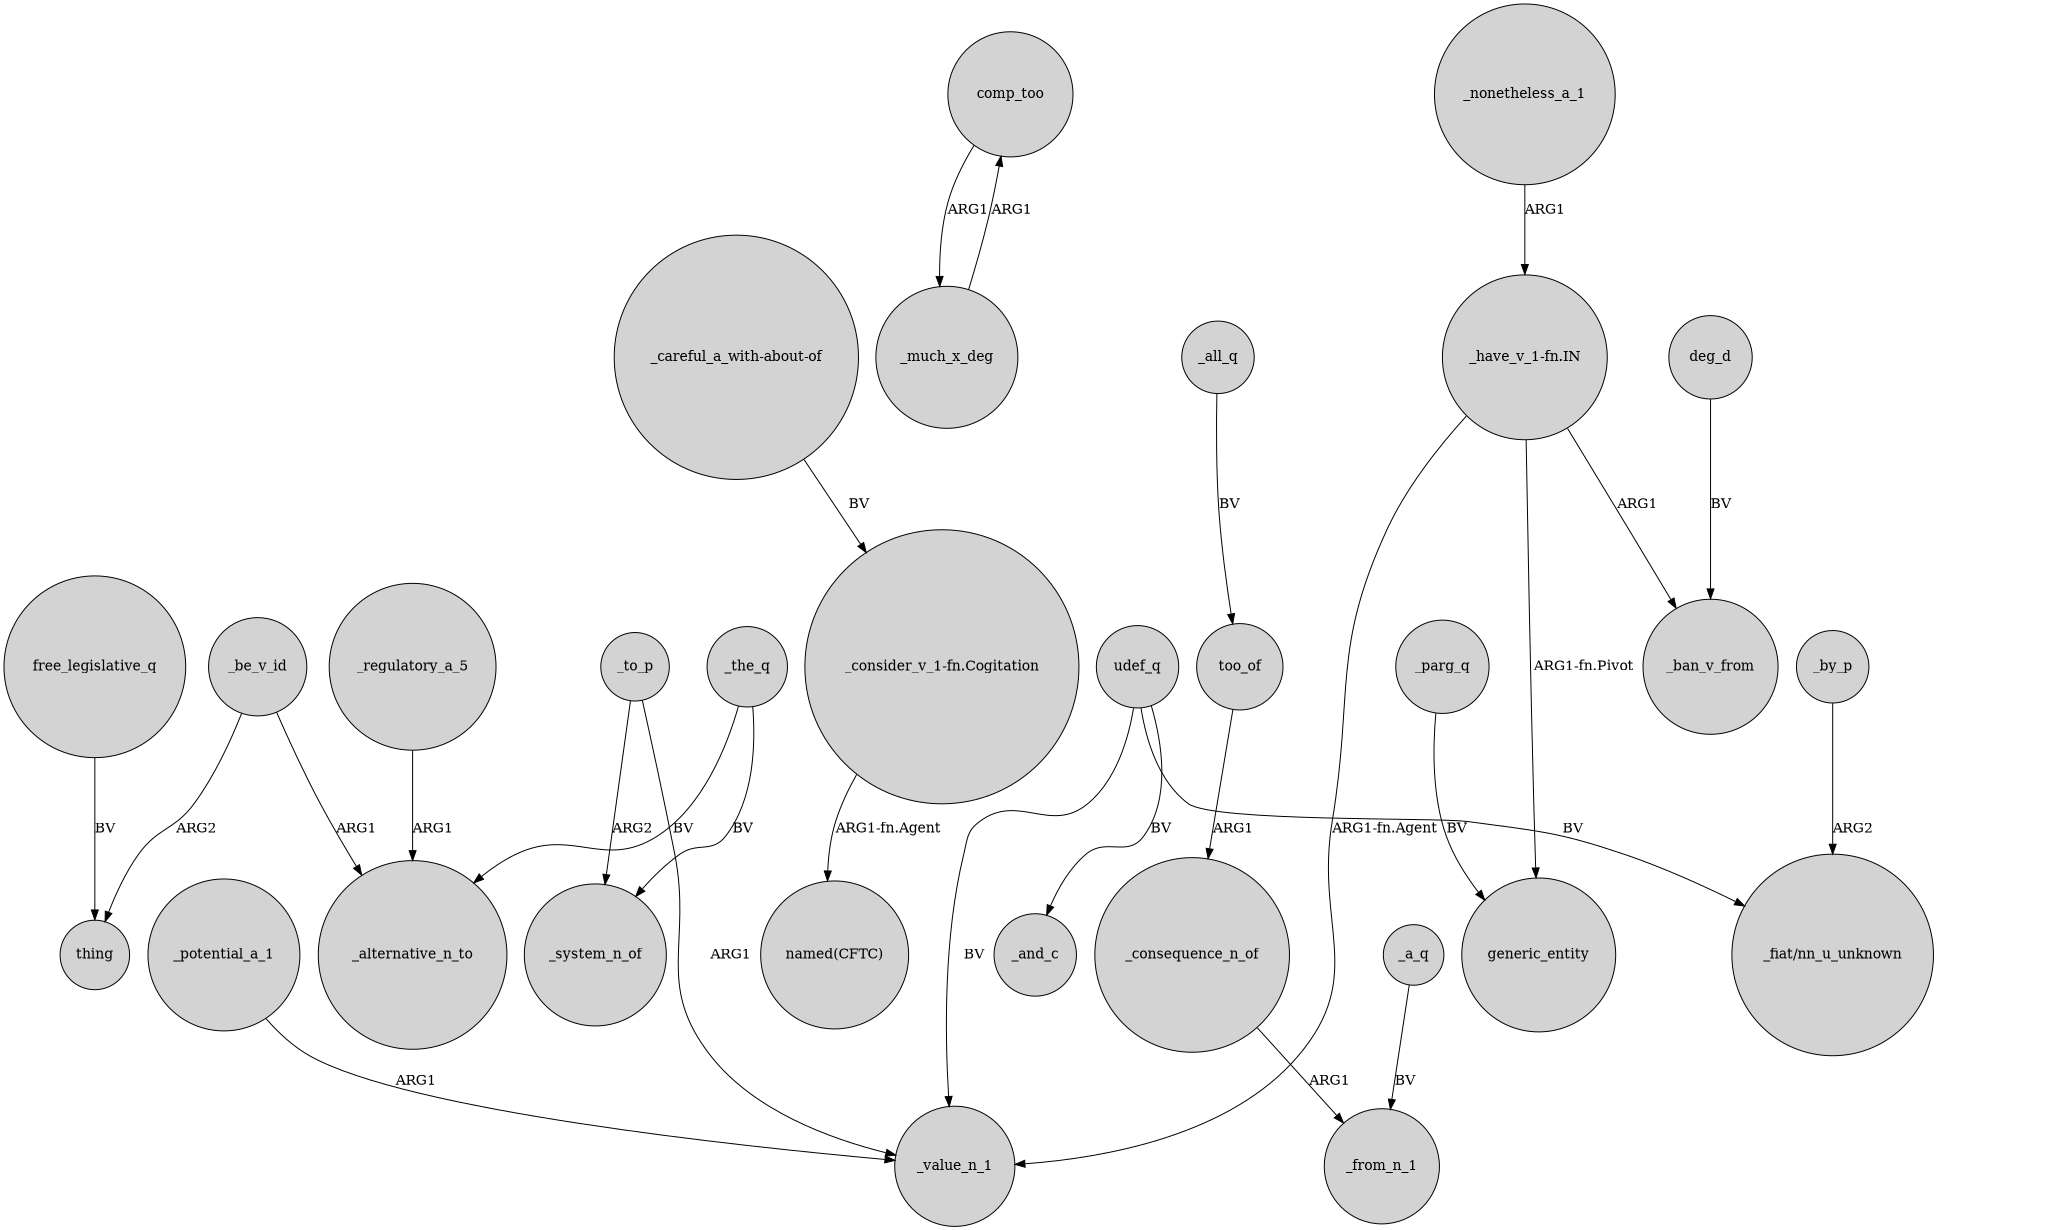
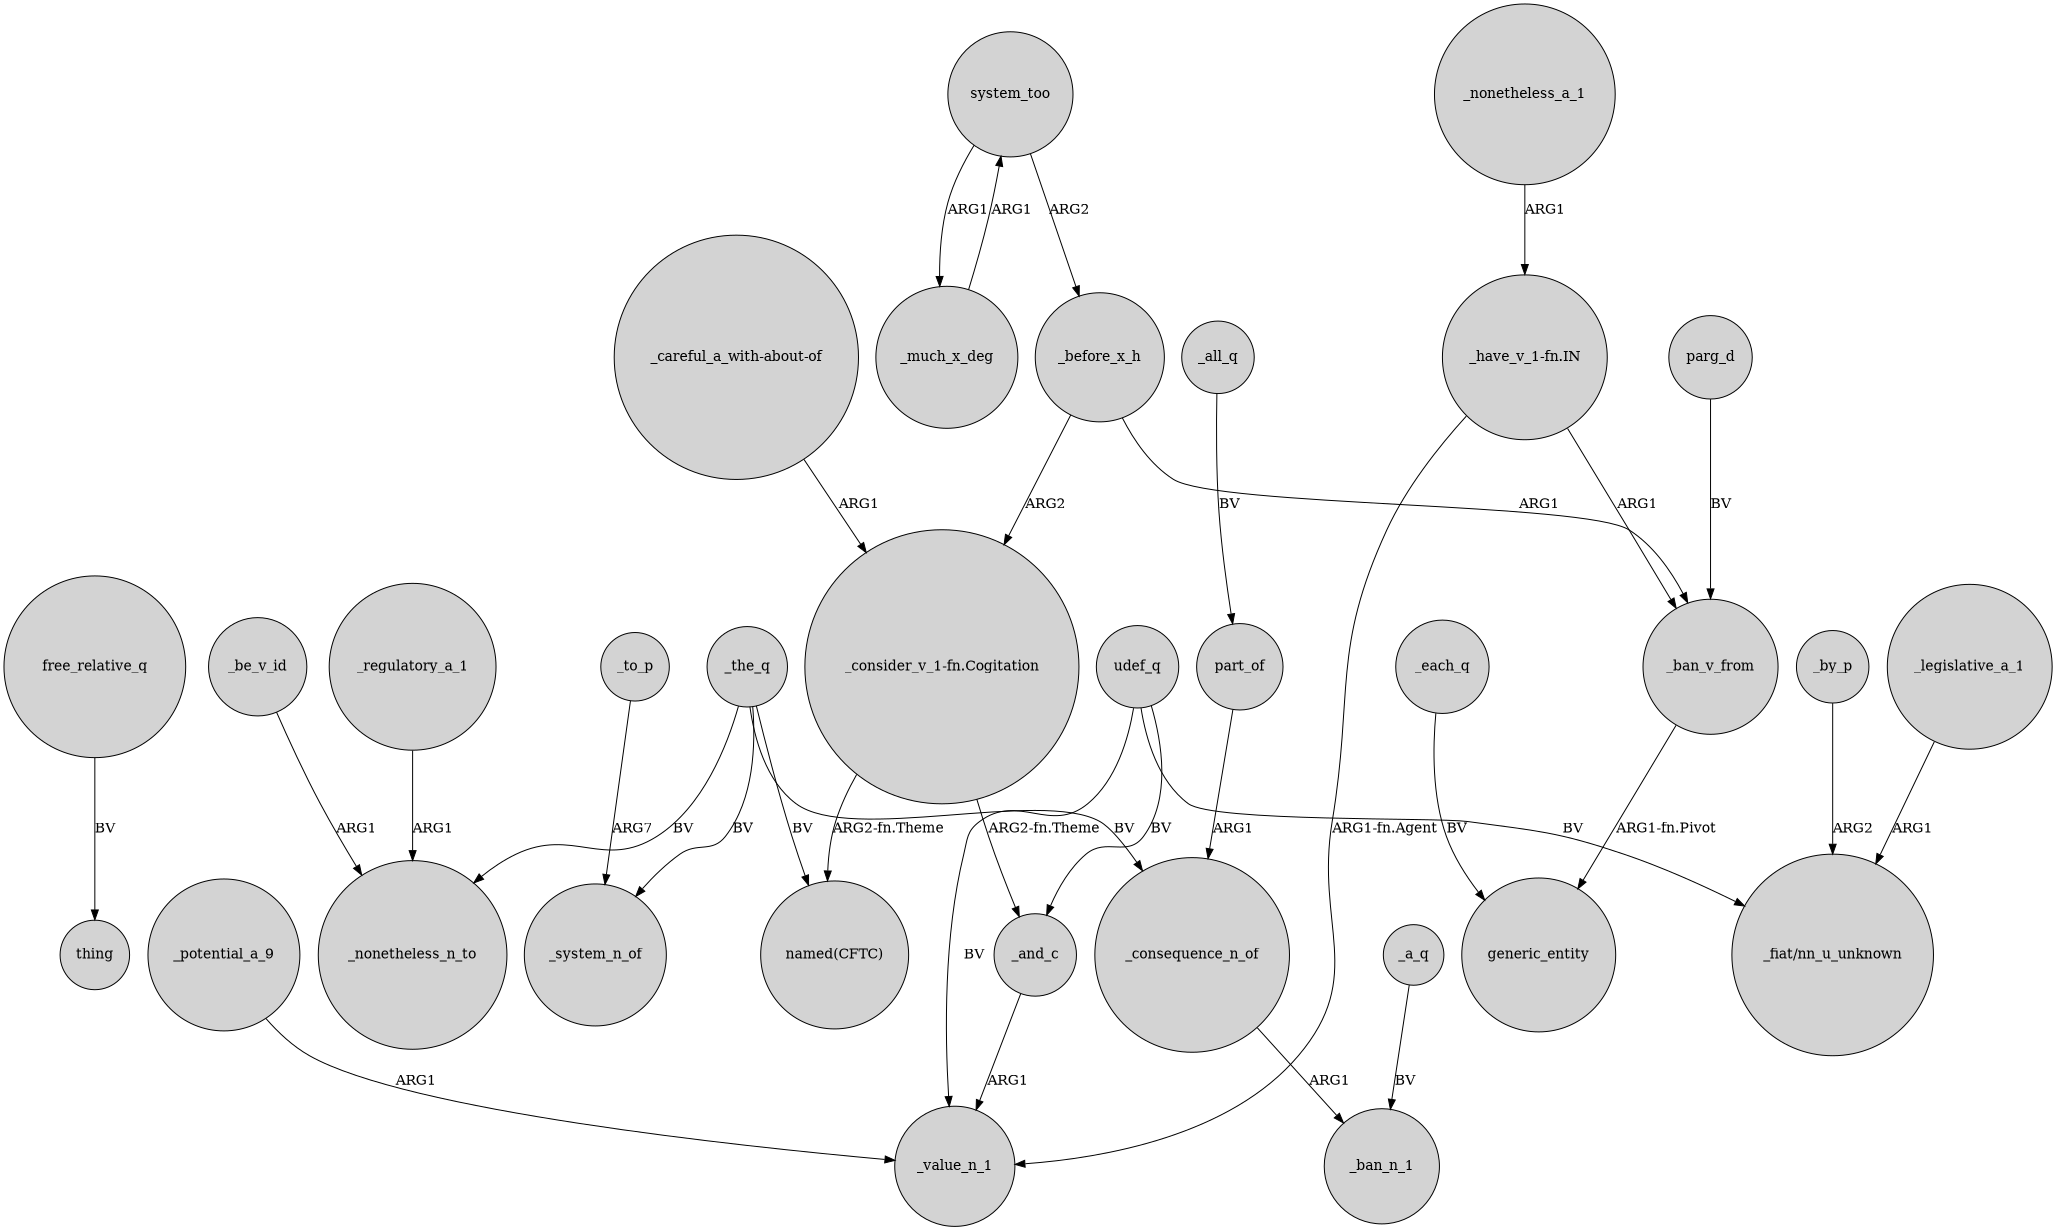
node "comp_too": label "comp_too" -> "system_too"
node "_before_x_h": added
node "deg_d": label "deg_d" -> "parg_d"
edge "_careful_a_with-about-of" -> "_consider_v_1-fn.Cogitation": label "BV" -> "ARG1"
edge "_have_v_1-fn.IN" -> "generic_entity": now "_ban_v_from" -> "generic_entity"
node "free_legislative_q": label "free_legislative_q" -> "free_relative_q"
node "_regulatory_a_5": label "_regulatory_a_5" -> "_regulatory_a_1"
node "too_of": label "too_of" -> "part_of"
node "_parg_q": label "_parg_q" -> "_each_q"
node "_legislative_a_1": added
edge "_the_q" -> "named(CFTC)": added, label "BV"
edge "_the_q" -> "_consequence_n_of": added, label "BV"
edge "_be_v_id" -> "thing": removed, label "ARG2"
edge "_to_p" -> "_system_n_of": label "ARG2" -> "ARG7"
edge "_consider_v_1-fn.Cogitation" -> "named(CFTC)": label "ARG1-fn.Agent" -> "ARG2-fn.Theme"
edge "_consider_v_1-fn.Cogitation" -> "_and_c": added, label "ARG2-fn.Theme"
node "_potential_a_1": label "_potential_a_1" -> "_potential_a_9"
node "_alternative_n_to": label "_alternative_n_to" -> "_nonetheless_n_to"
edge "_to_p" -> "_value_n_1": now "_and_c" -> "_value_n_1"
node "_from_n_1": label "_from_n_1" -> "_ban_n_1"
